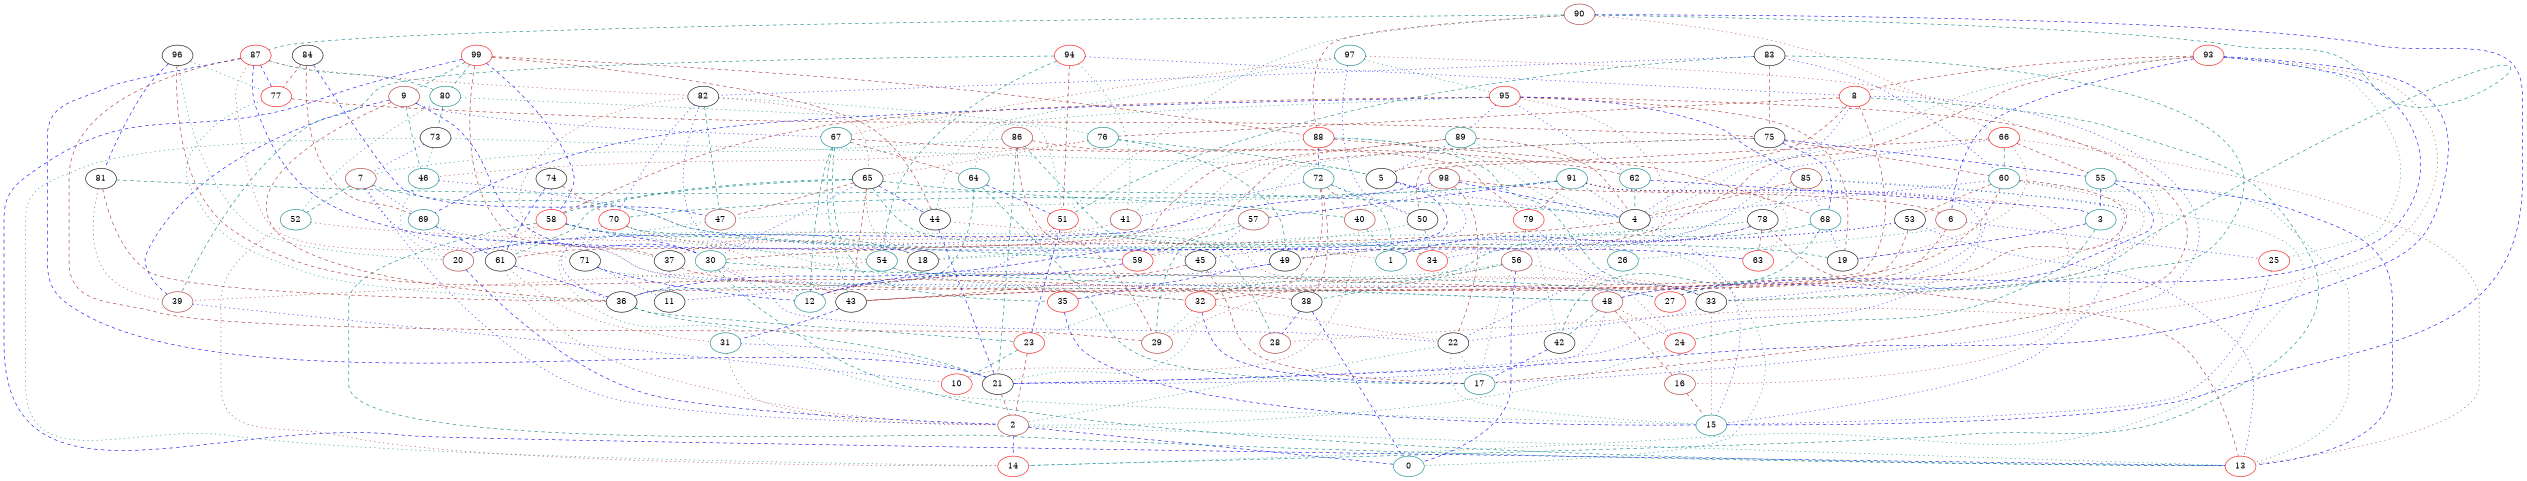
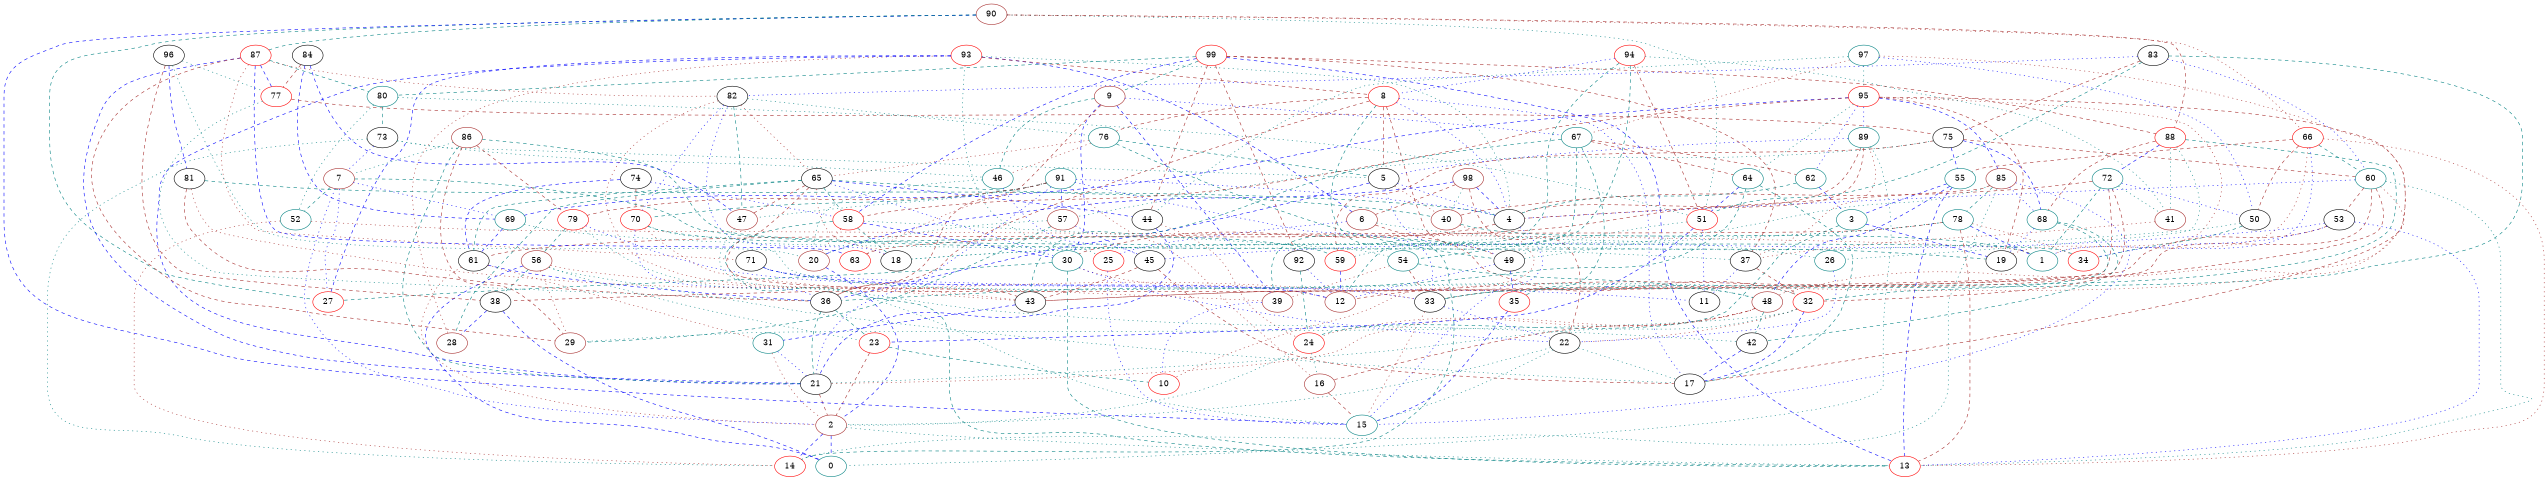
edge "84" -- "69": color brown -> blue
edge "93" -- "49": now "8" -- "49"
edge "72" -- "41": color blue -> teal
node "78": color black -> teal
node "92": added
edge "54" -- "33": style dotted -> dashed
node "12": color teal -> brown
edge "48" -- "21": color blue -> brown
node "17": color teal -> black
